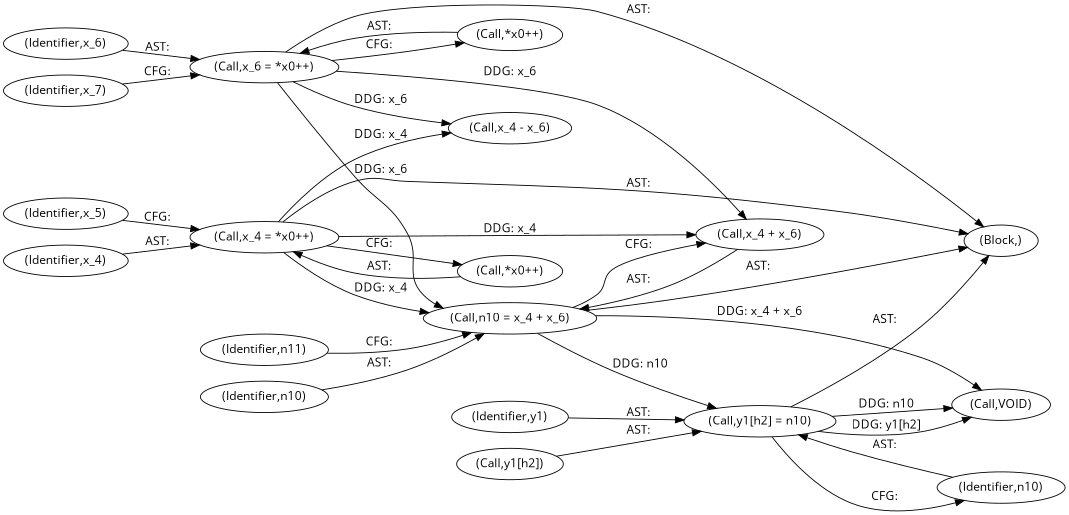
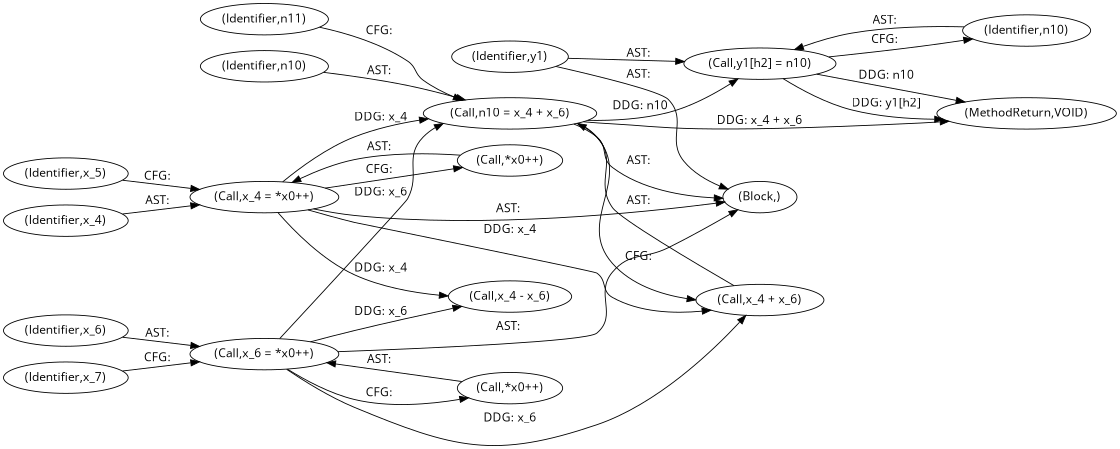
edge "(Call,y1[h2] = n10)" -> "(Block,)": now "(Identifier,y1)" -> "(Block,)"
node "(Call,VOID)": label "(Call,VOID)" -> "(MethodReturn,VOID)"
node "(Call,y1[h2])": removed
